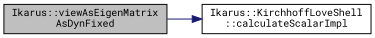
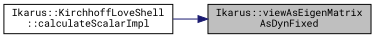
edge "Ikarus::viewAsEigenMatrix AsDynFixed" -> "Ikarus::KirchhoffLoveShell ::calculateScalarImpl": reversed
